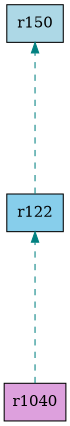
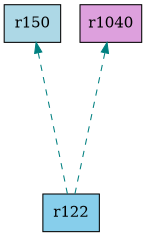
edge "r1040" -> "r122": reversed
